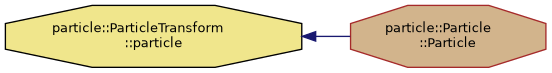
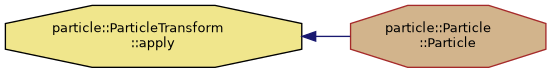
node "particle::ParticleTransform ::particle": label "particle::ParticleTransform ::particle" -> "particle::ParticleTransform ::apply"
